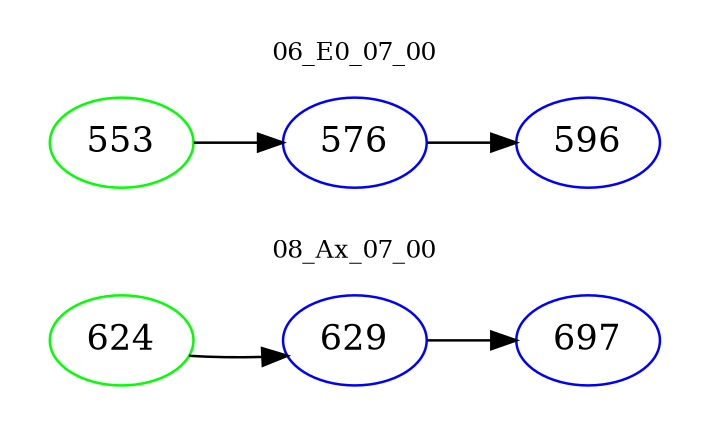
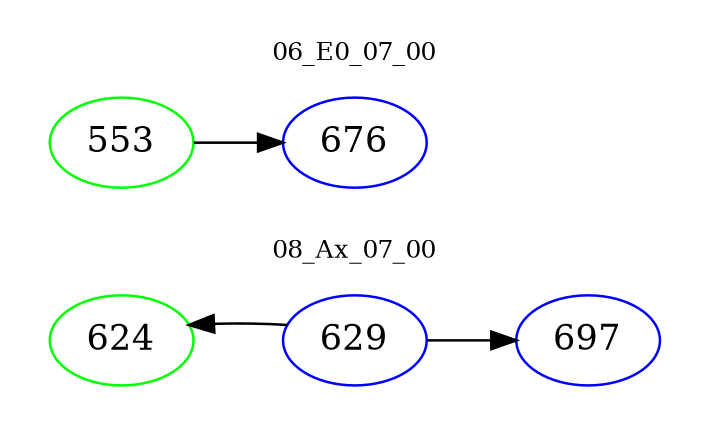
node "576": label "576" -> "676"
node "596": removed
edge "624" -> "629": reversed
